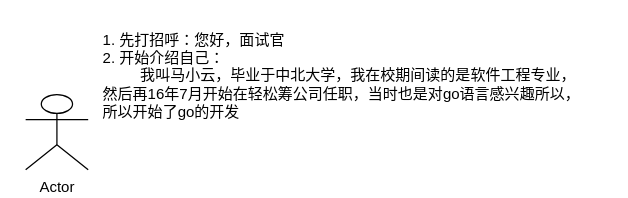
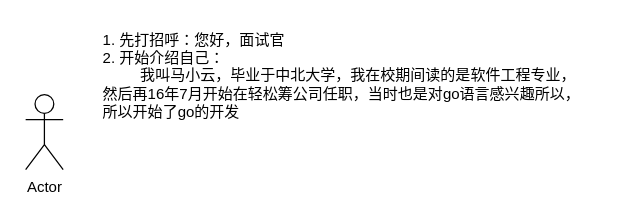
node "Actor": size 63x75 -> 38x75
